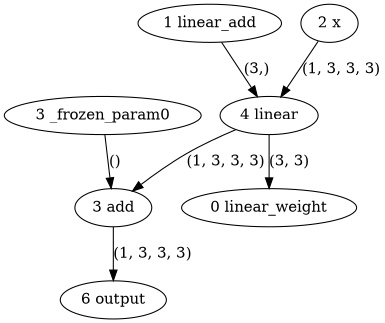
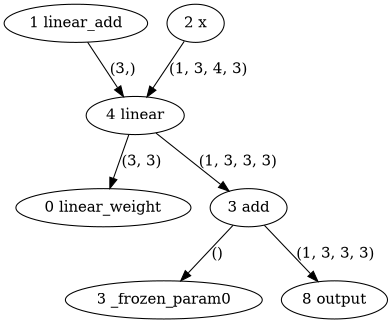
edge "2 x" -> "4 linear": label "(1, 3, 3, 3)" -> "(1, 3, 4, 3)"
edge "3 _frozen_param0" -> "3 add": reversed
node "6 output": label "6 output" -> "8 output"
